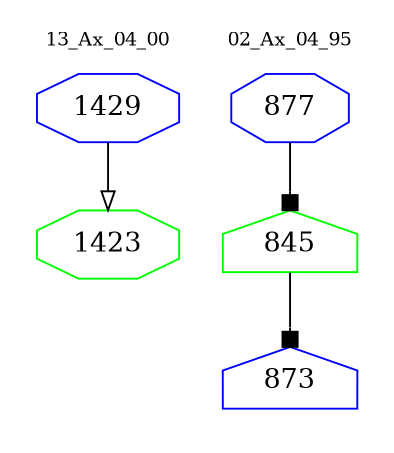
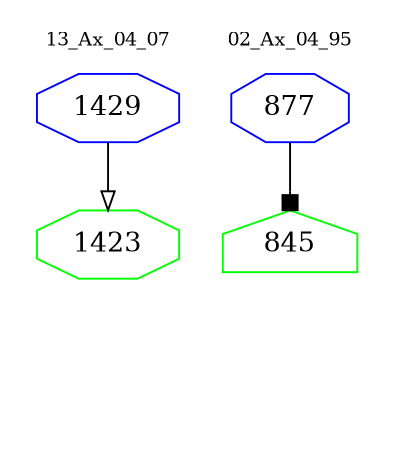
cluster "13_Ax_04_00": label "13_Ax_04_00" -> "13_Ax_04_07"
node "873": removed
